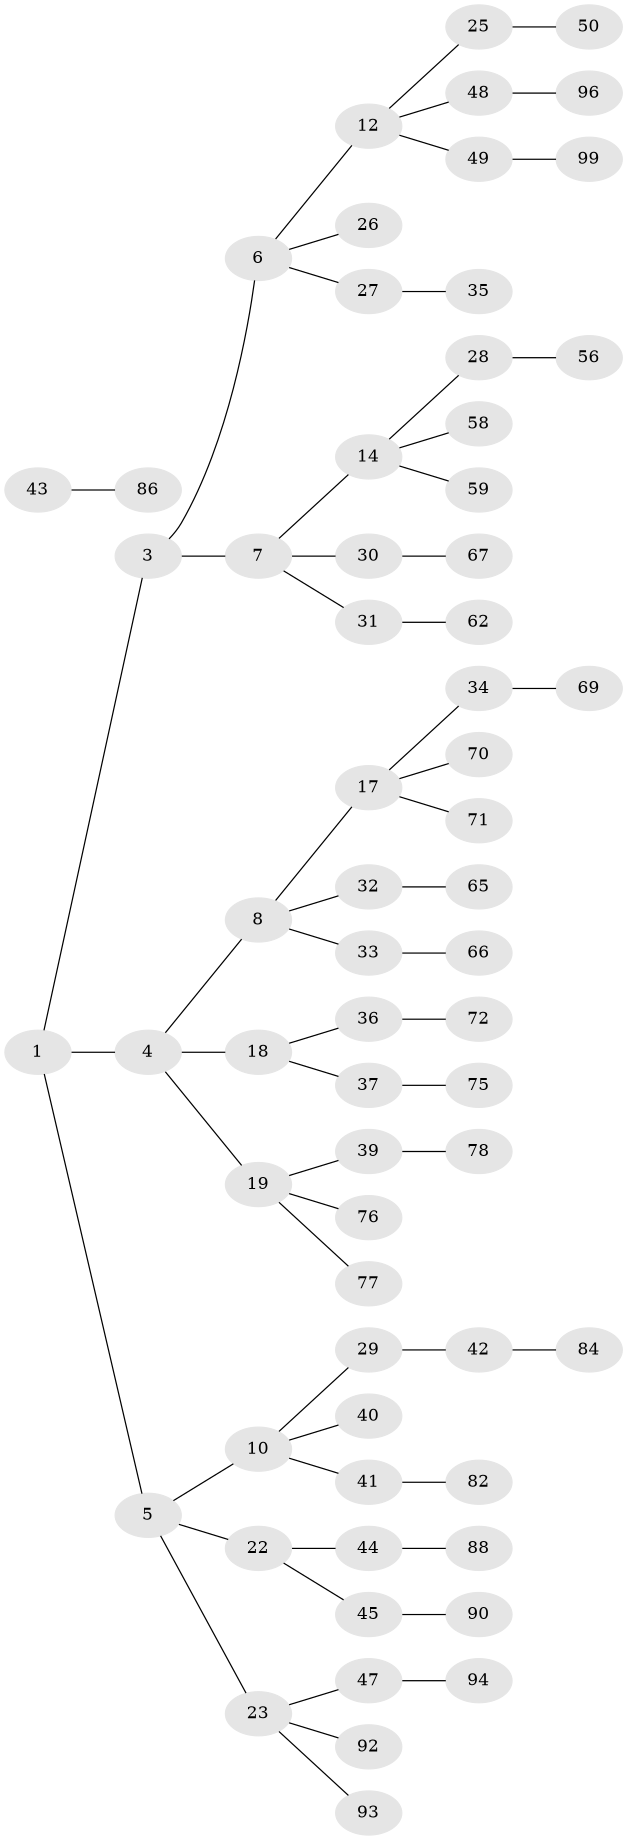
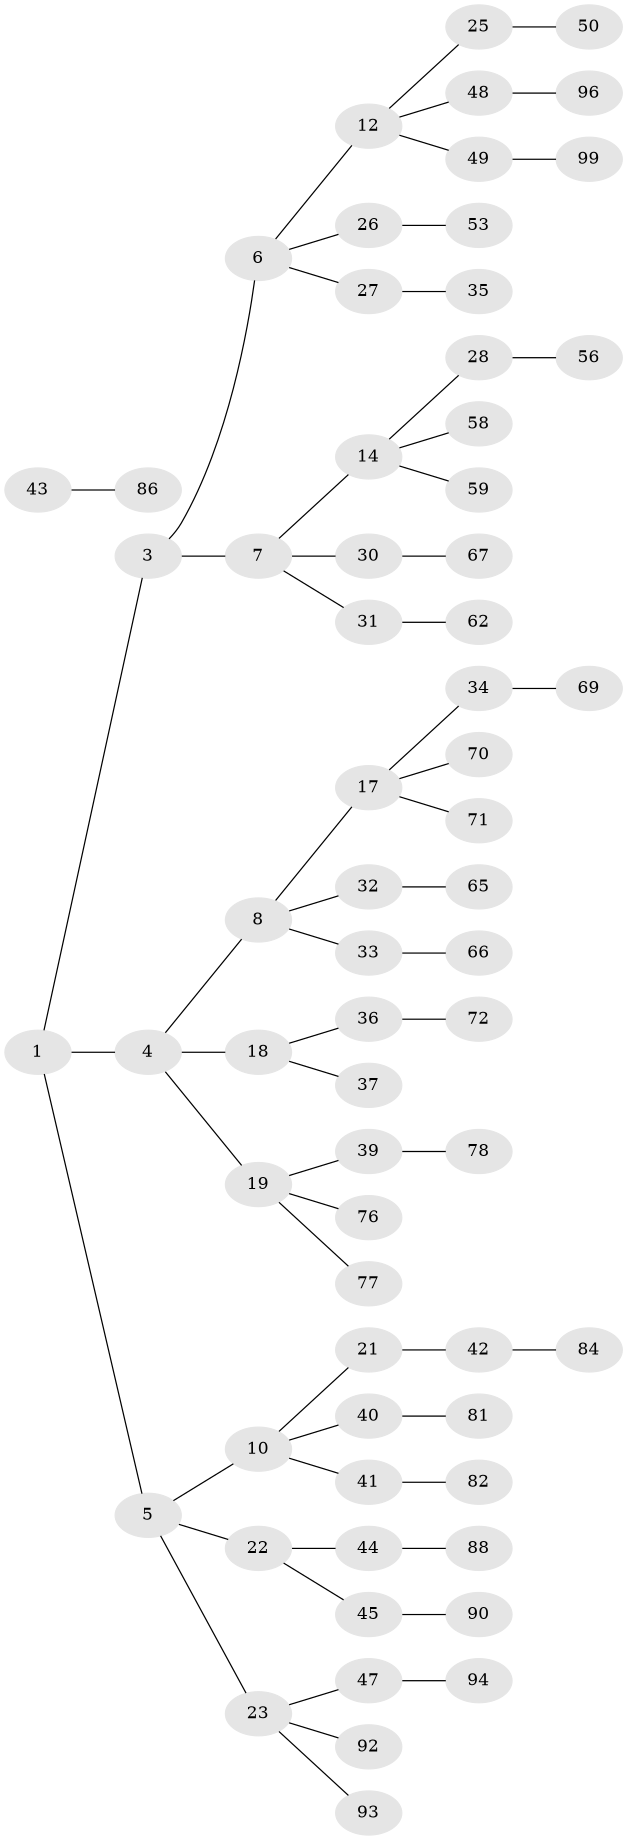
node "53": added
node "75": removed
node "29": label "29" -> "21"
node "81": added
